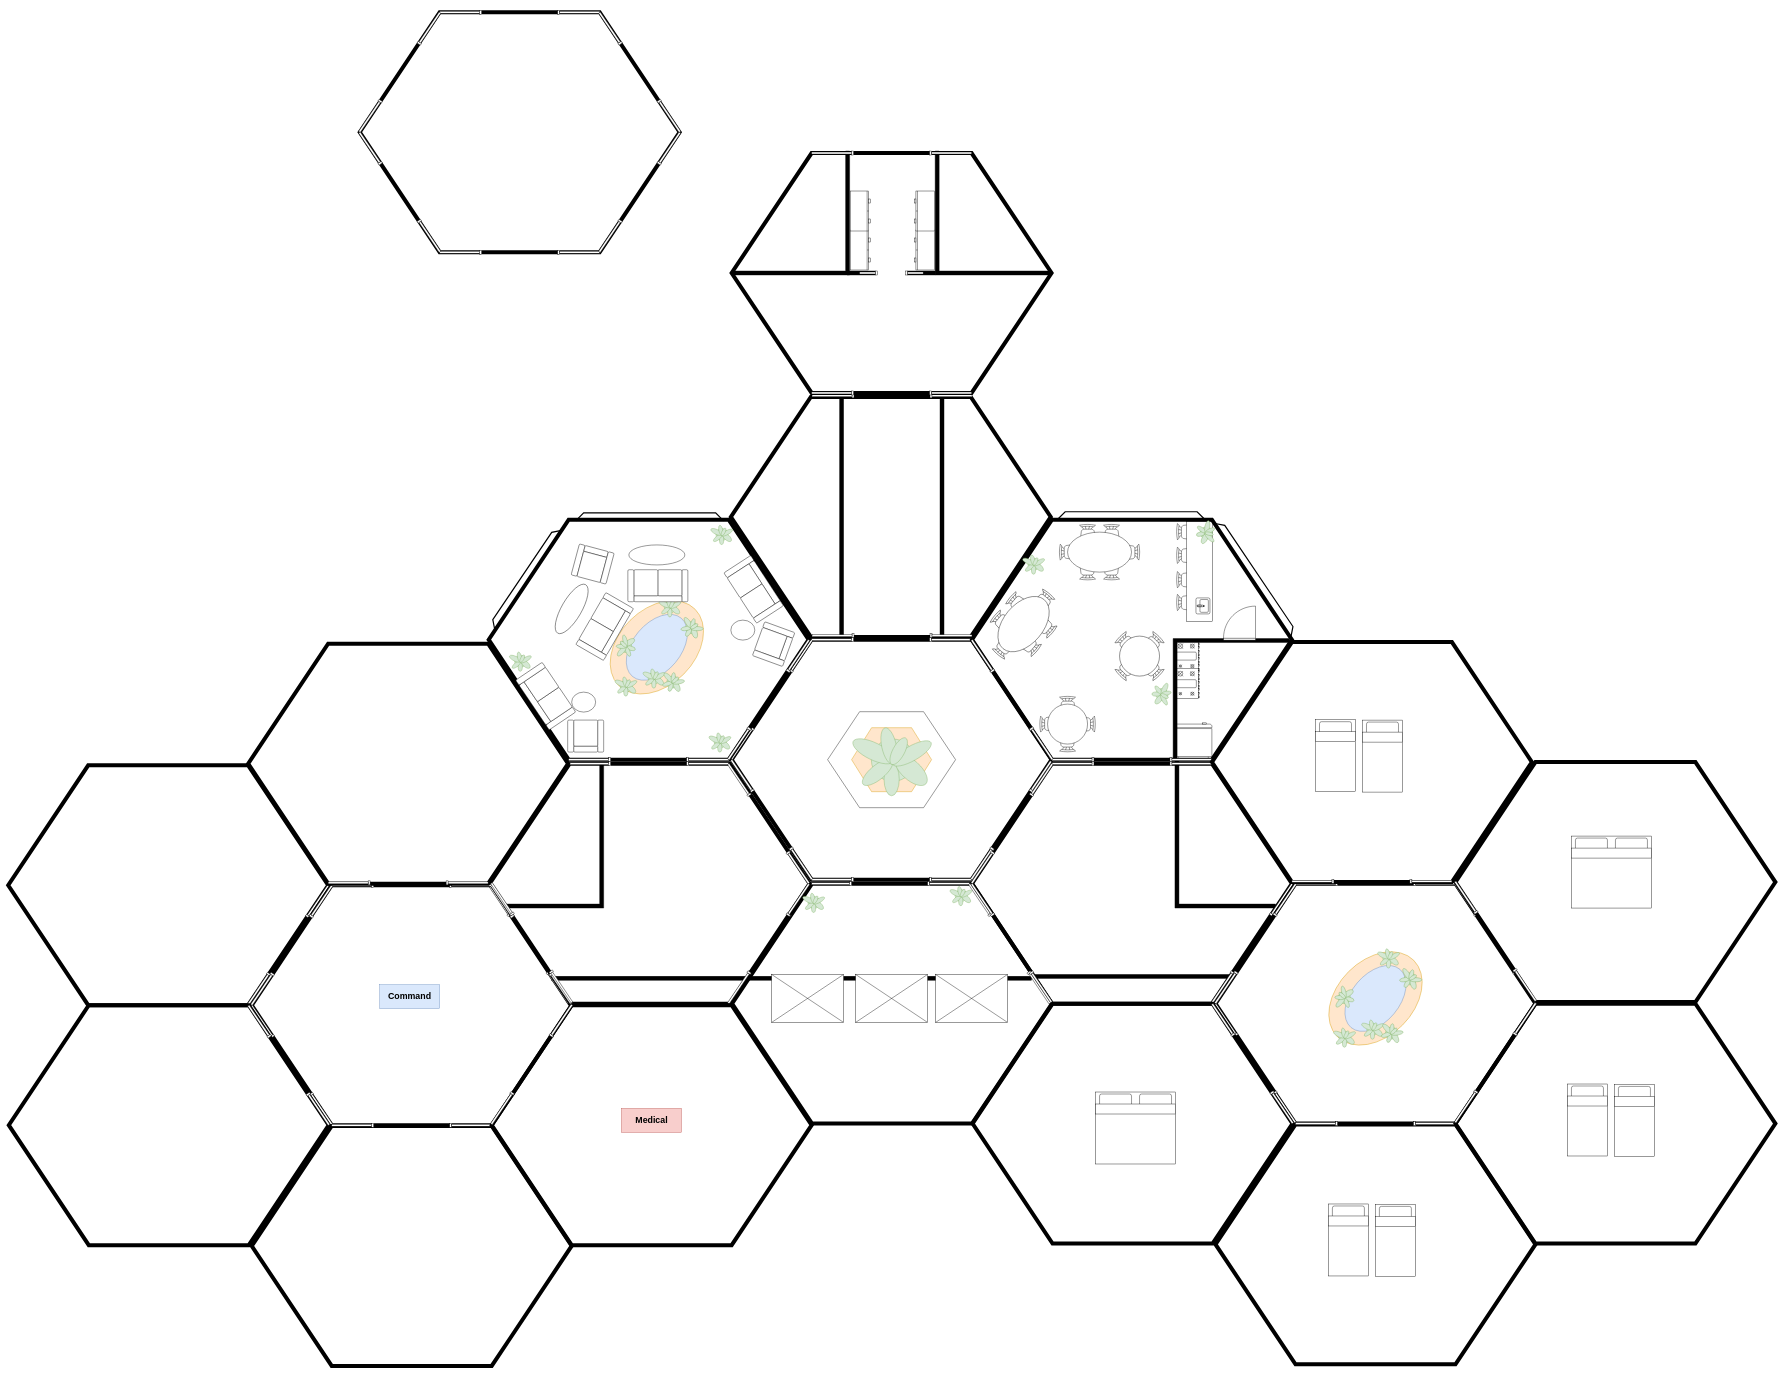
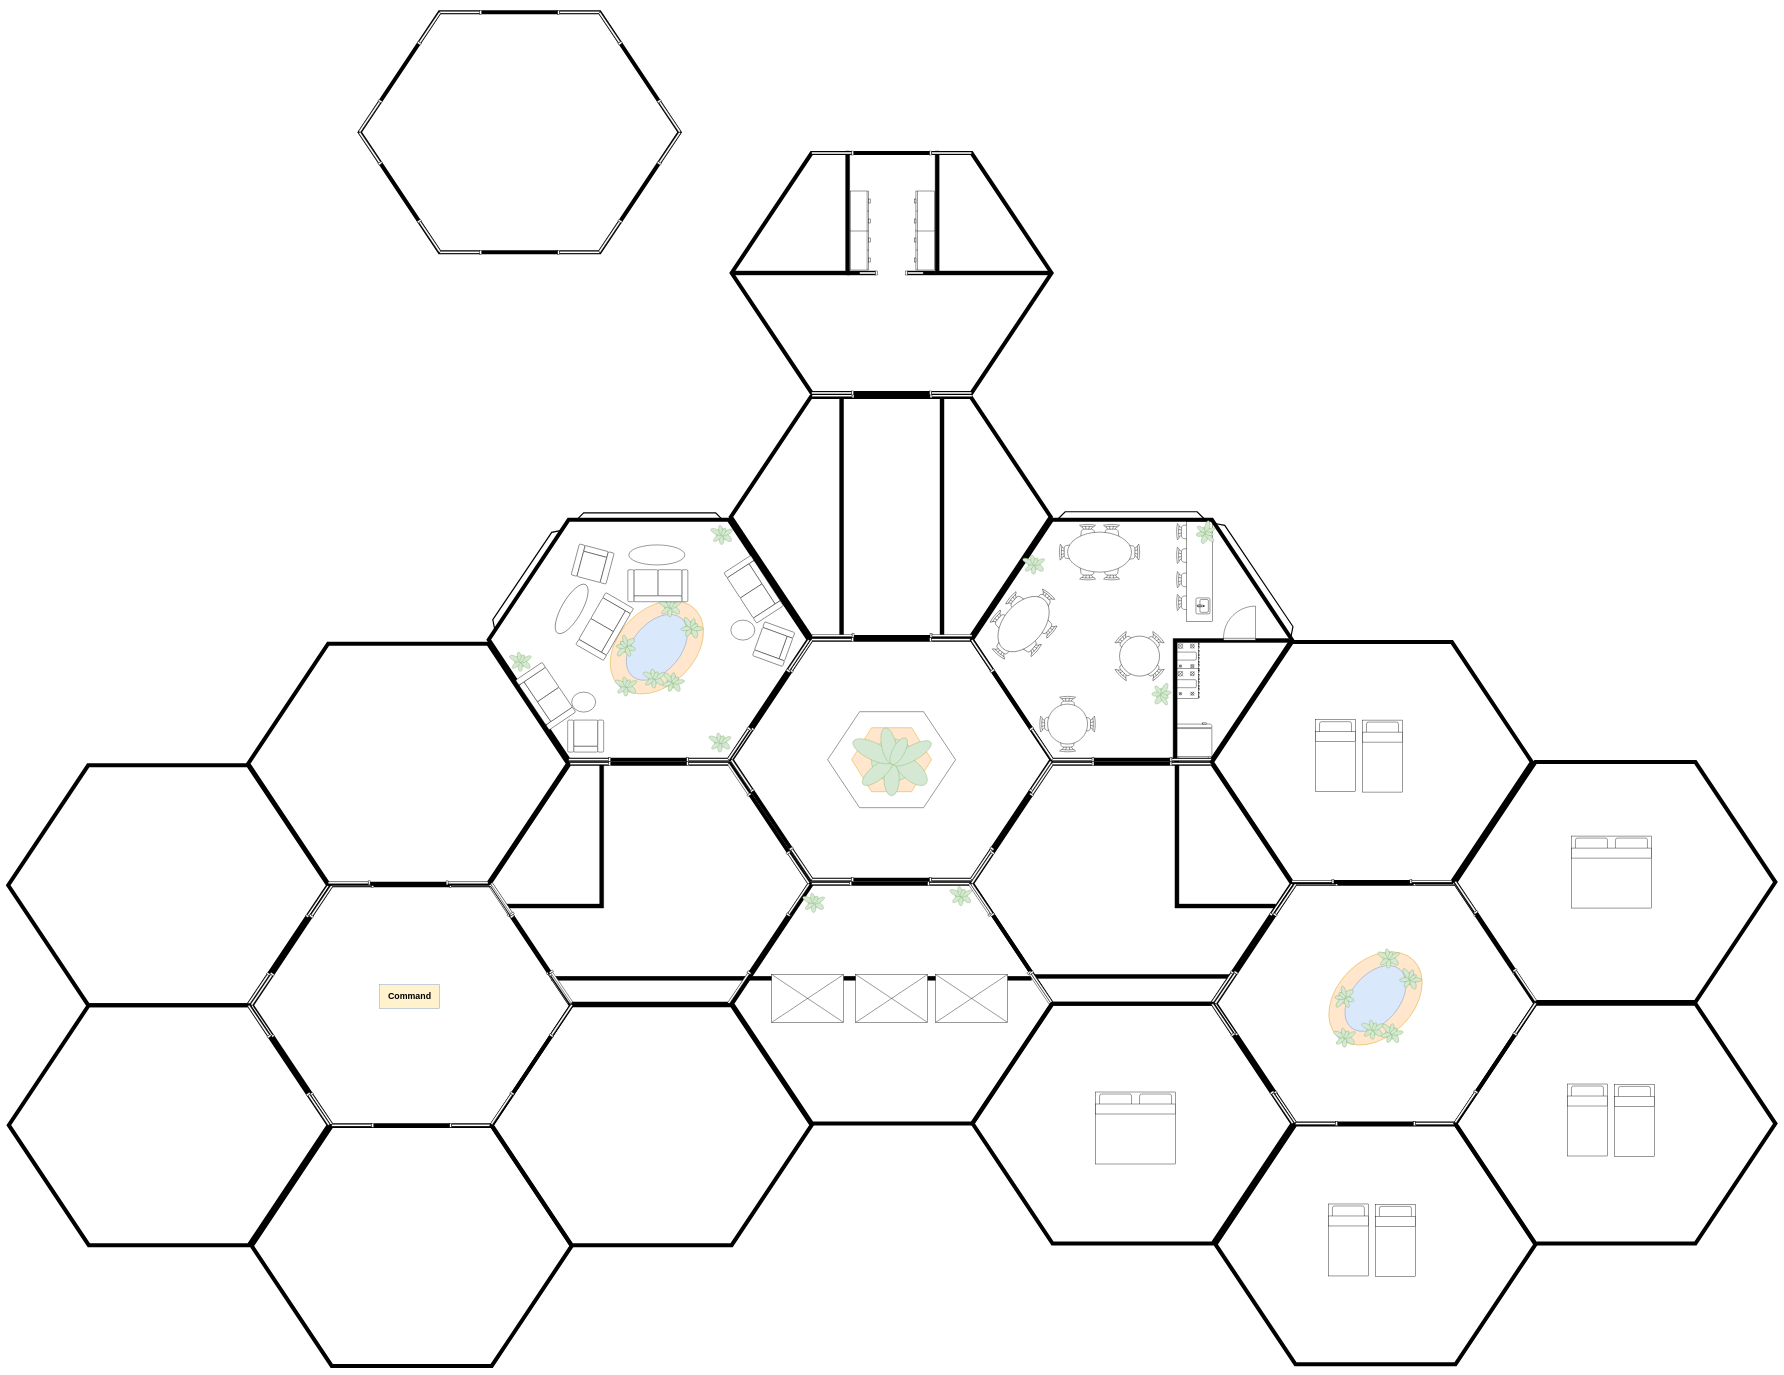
node "Command": fillcolor #dae8fc -> #fff2cc
node "Medical": removed
